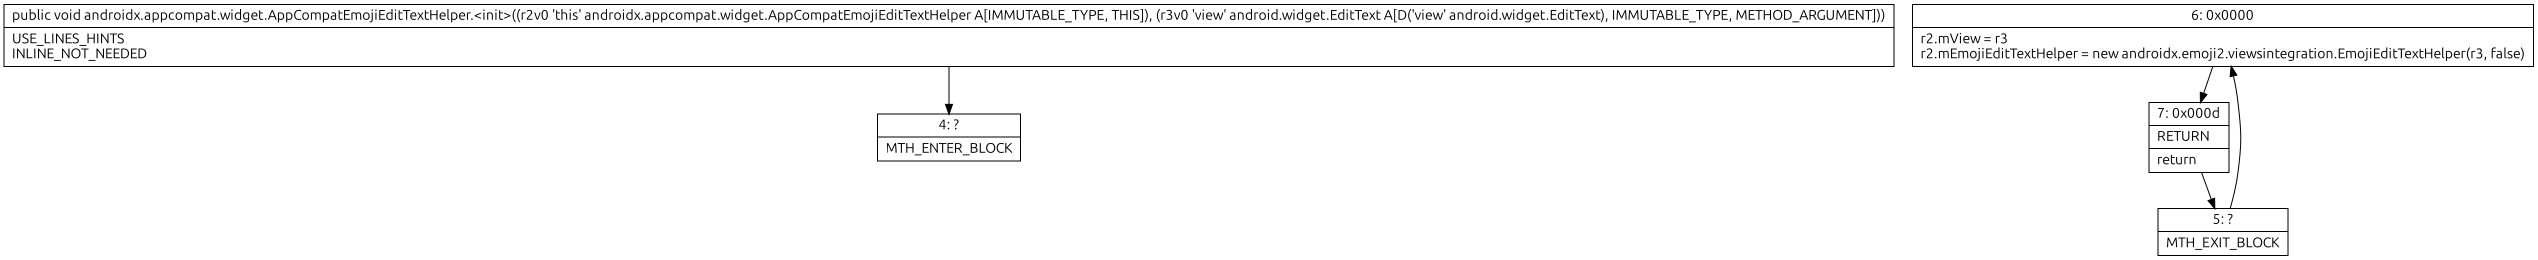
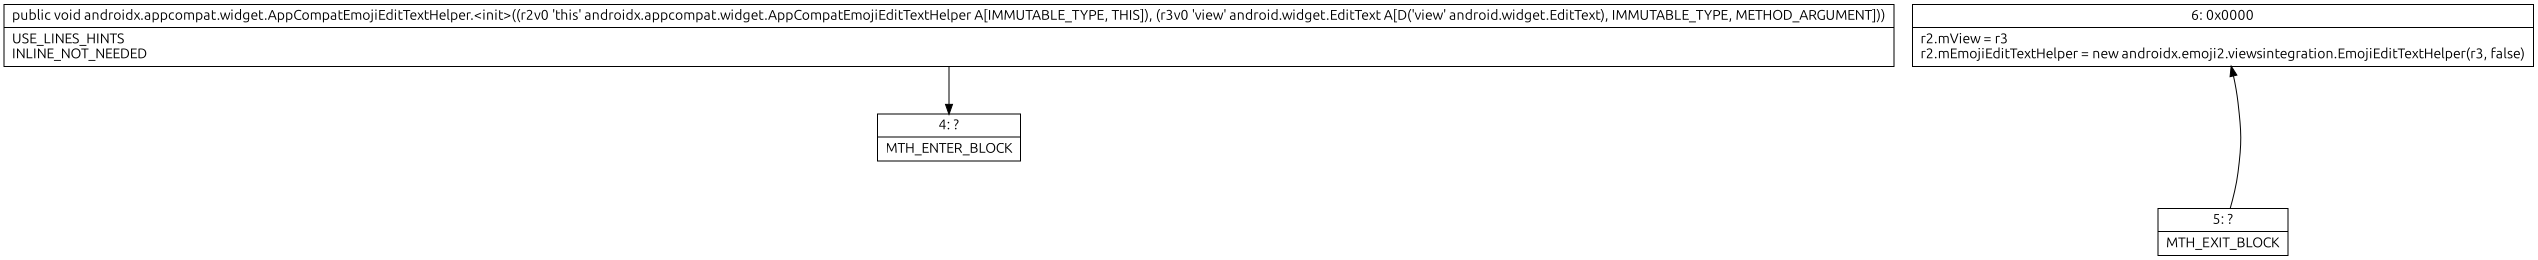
node "7: 0x000d": removed
